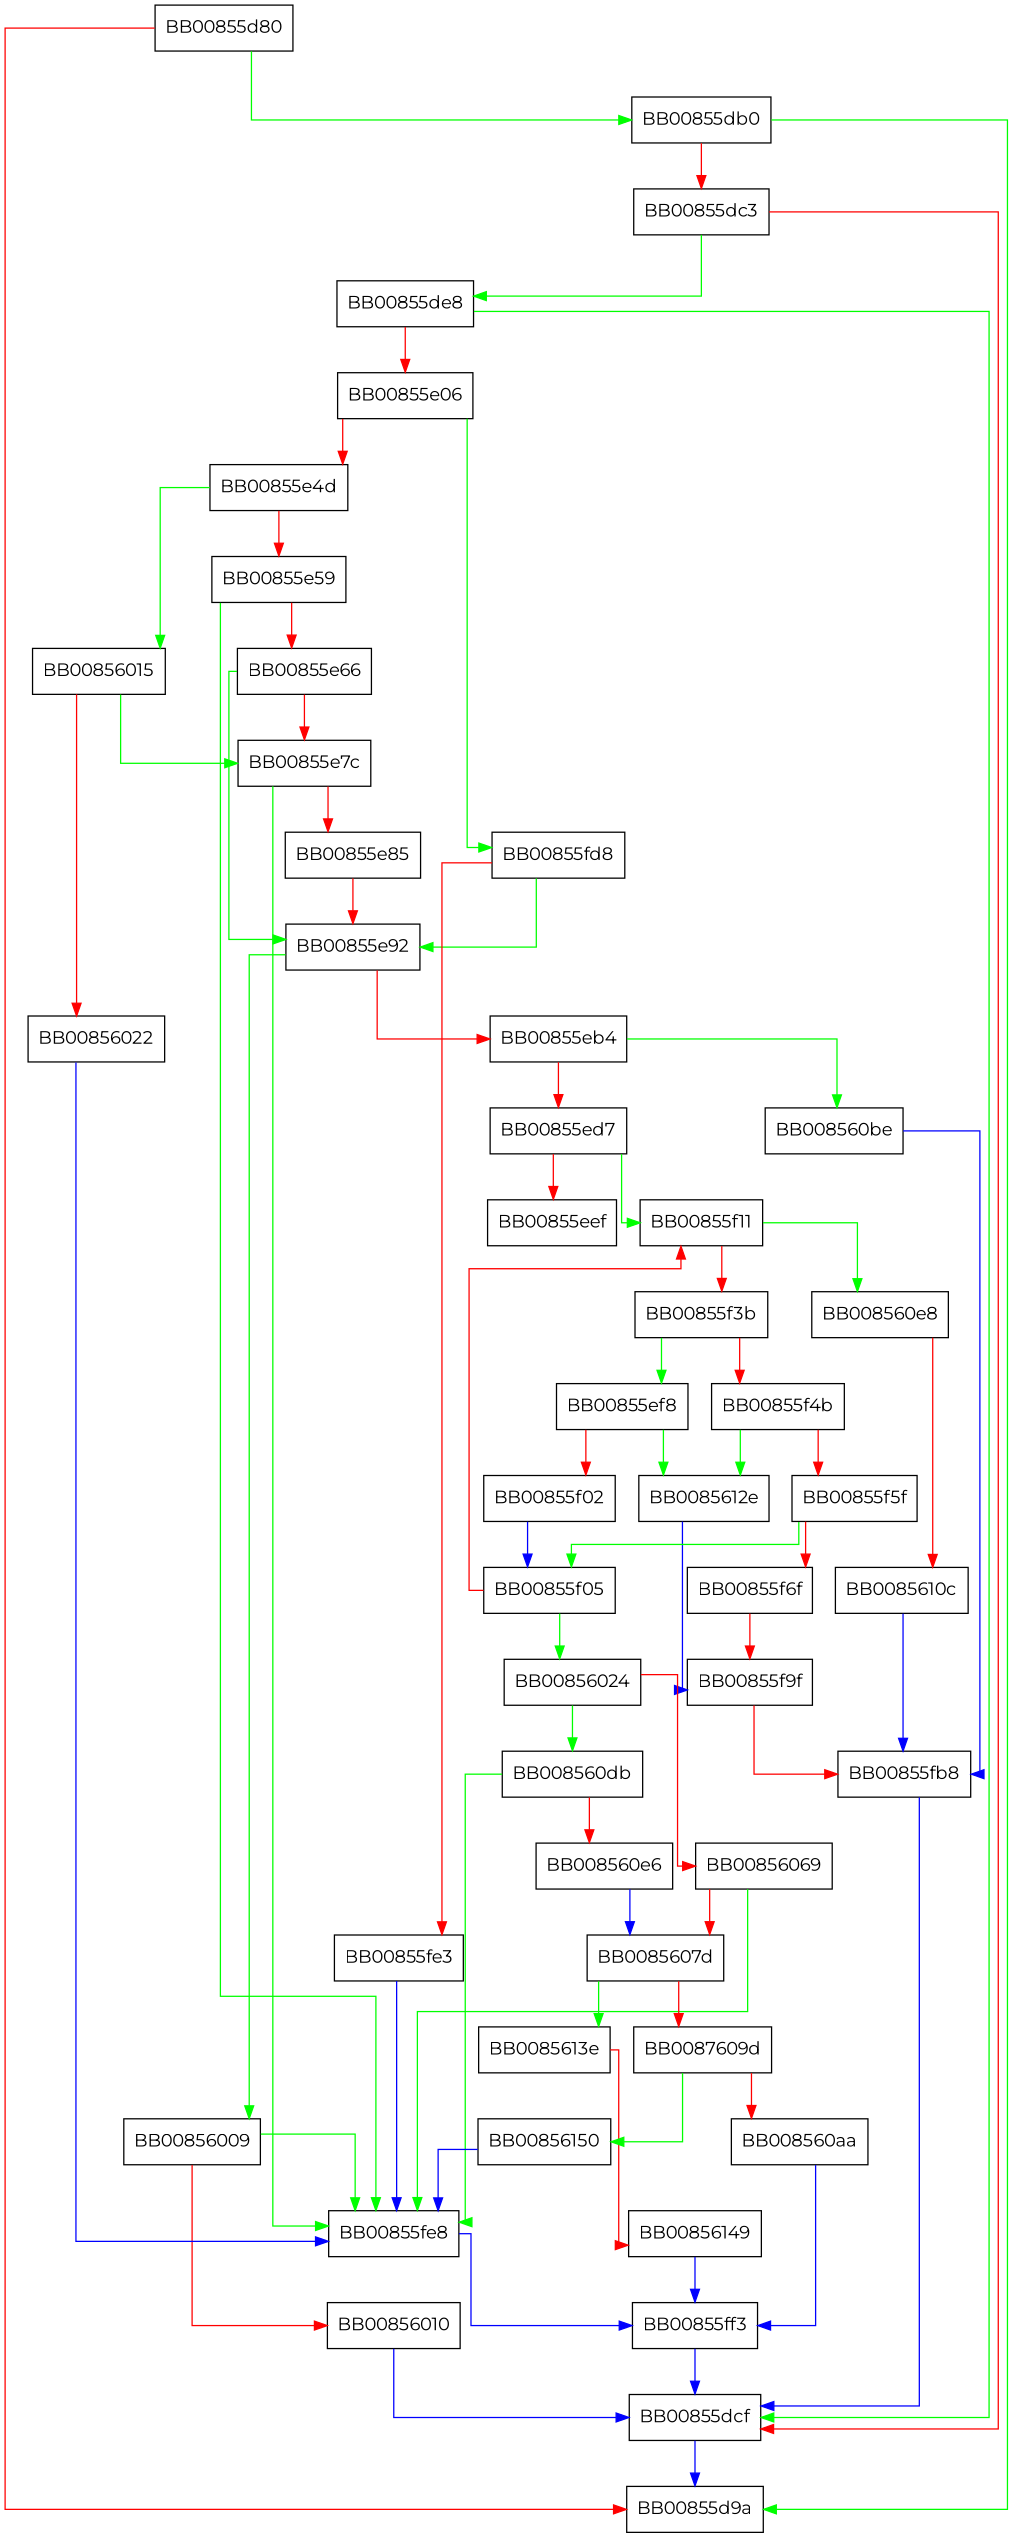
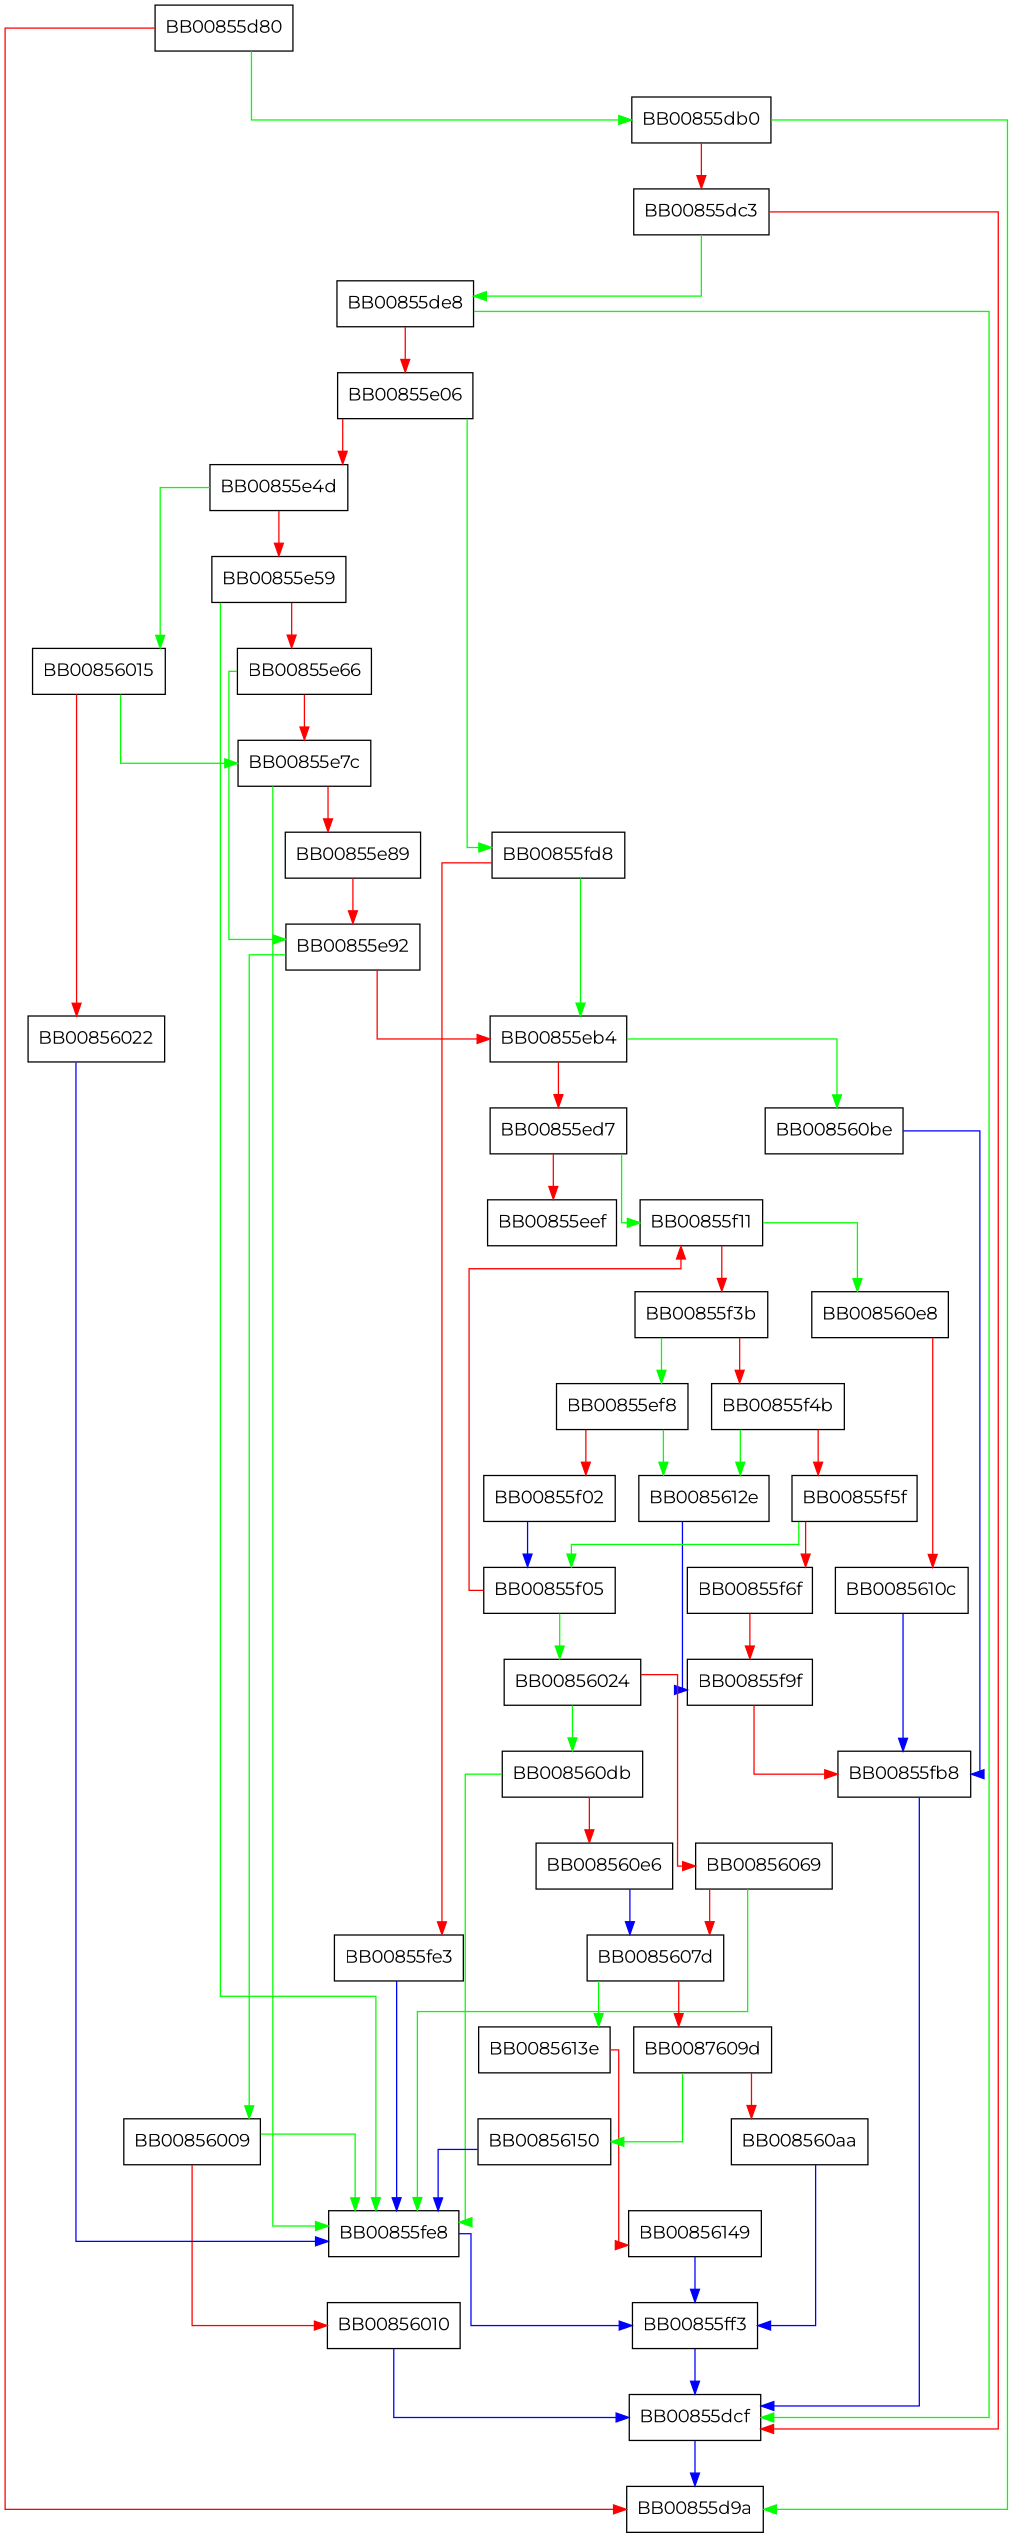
node "BB00855e85": label "BB00855e85" -> "BB00855e89"
edge "BB00855fd8" -> "BB00855e92": now "BB00855fd8" -> "BB00855eb4"
